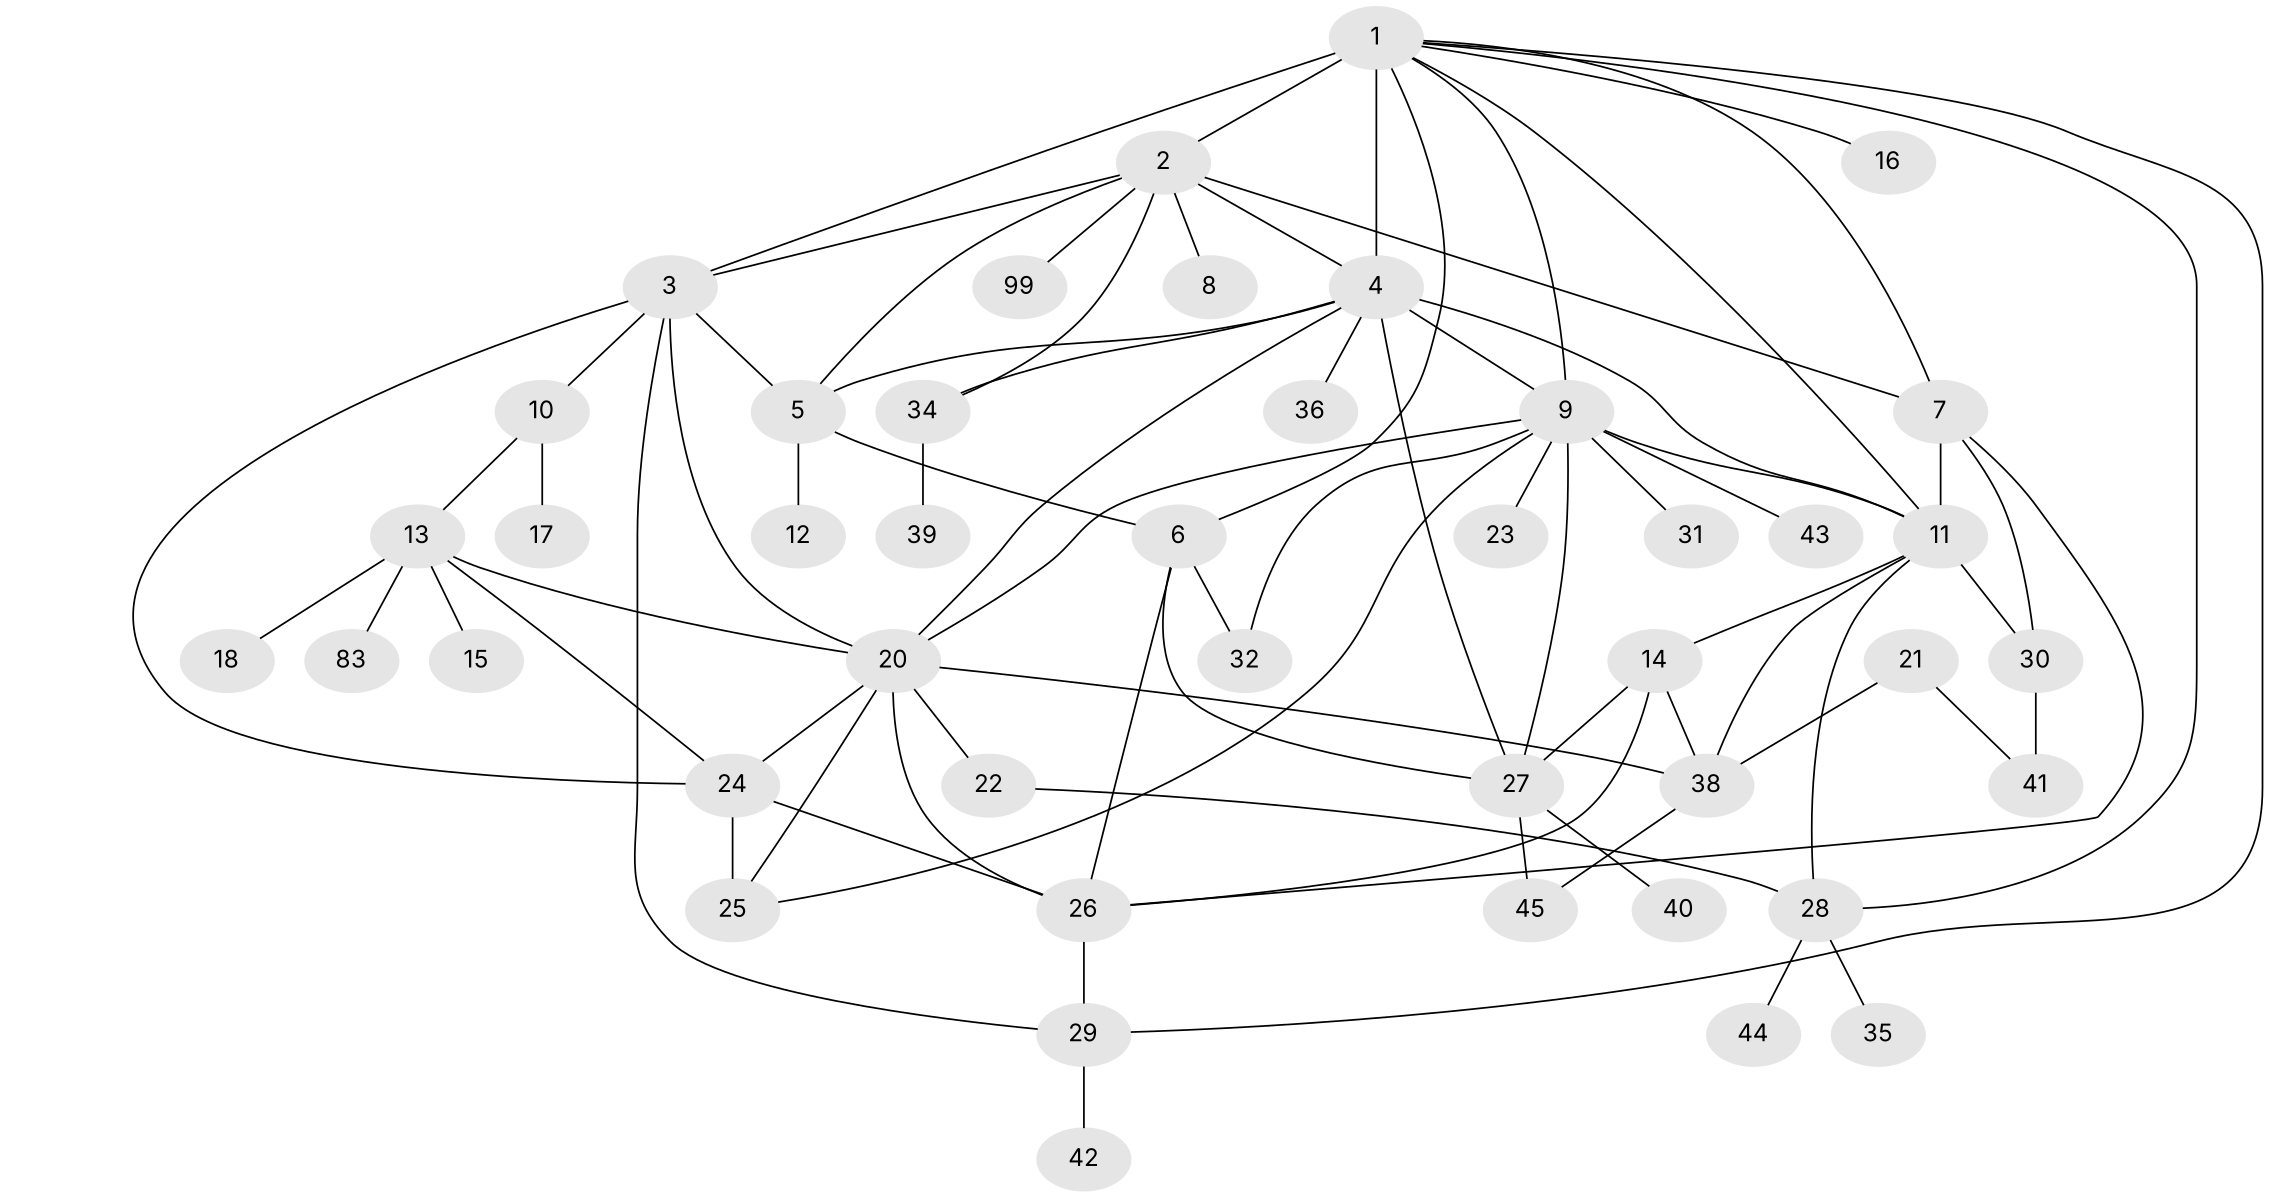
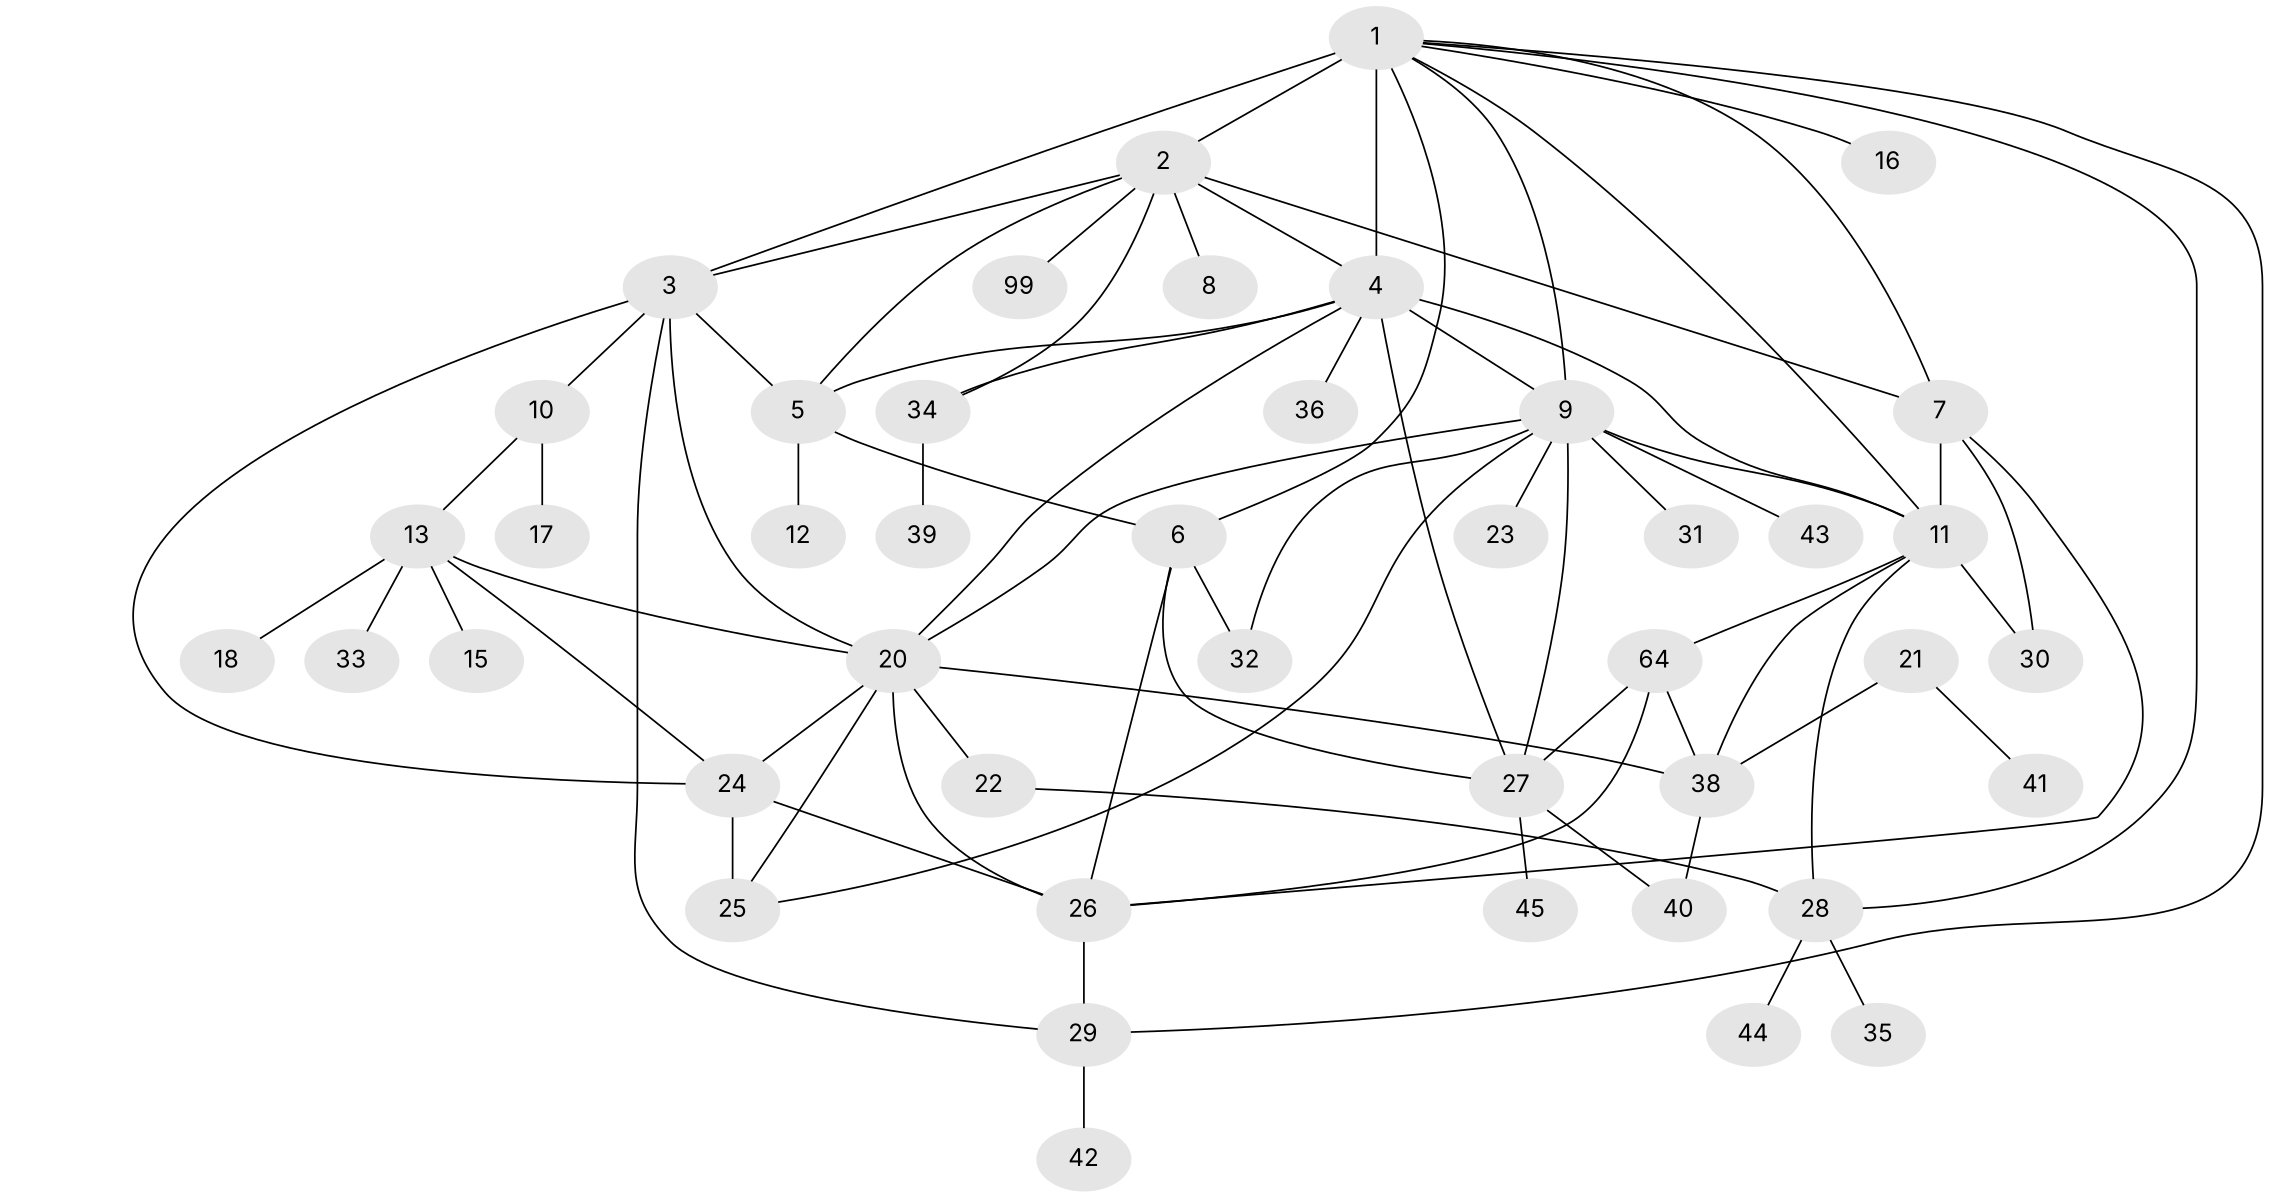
node "83": label "83" -> "33"
node "14": label "14" -> "64"
edge "30" -- "41": removed
edge "38" -- "45": now "38" -- "40"
